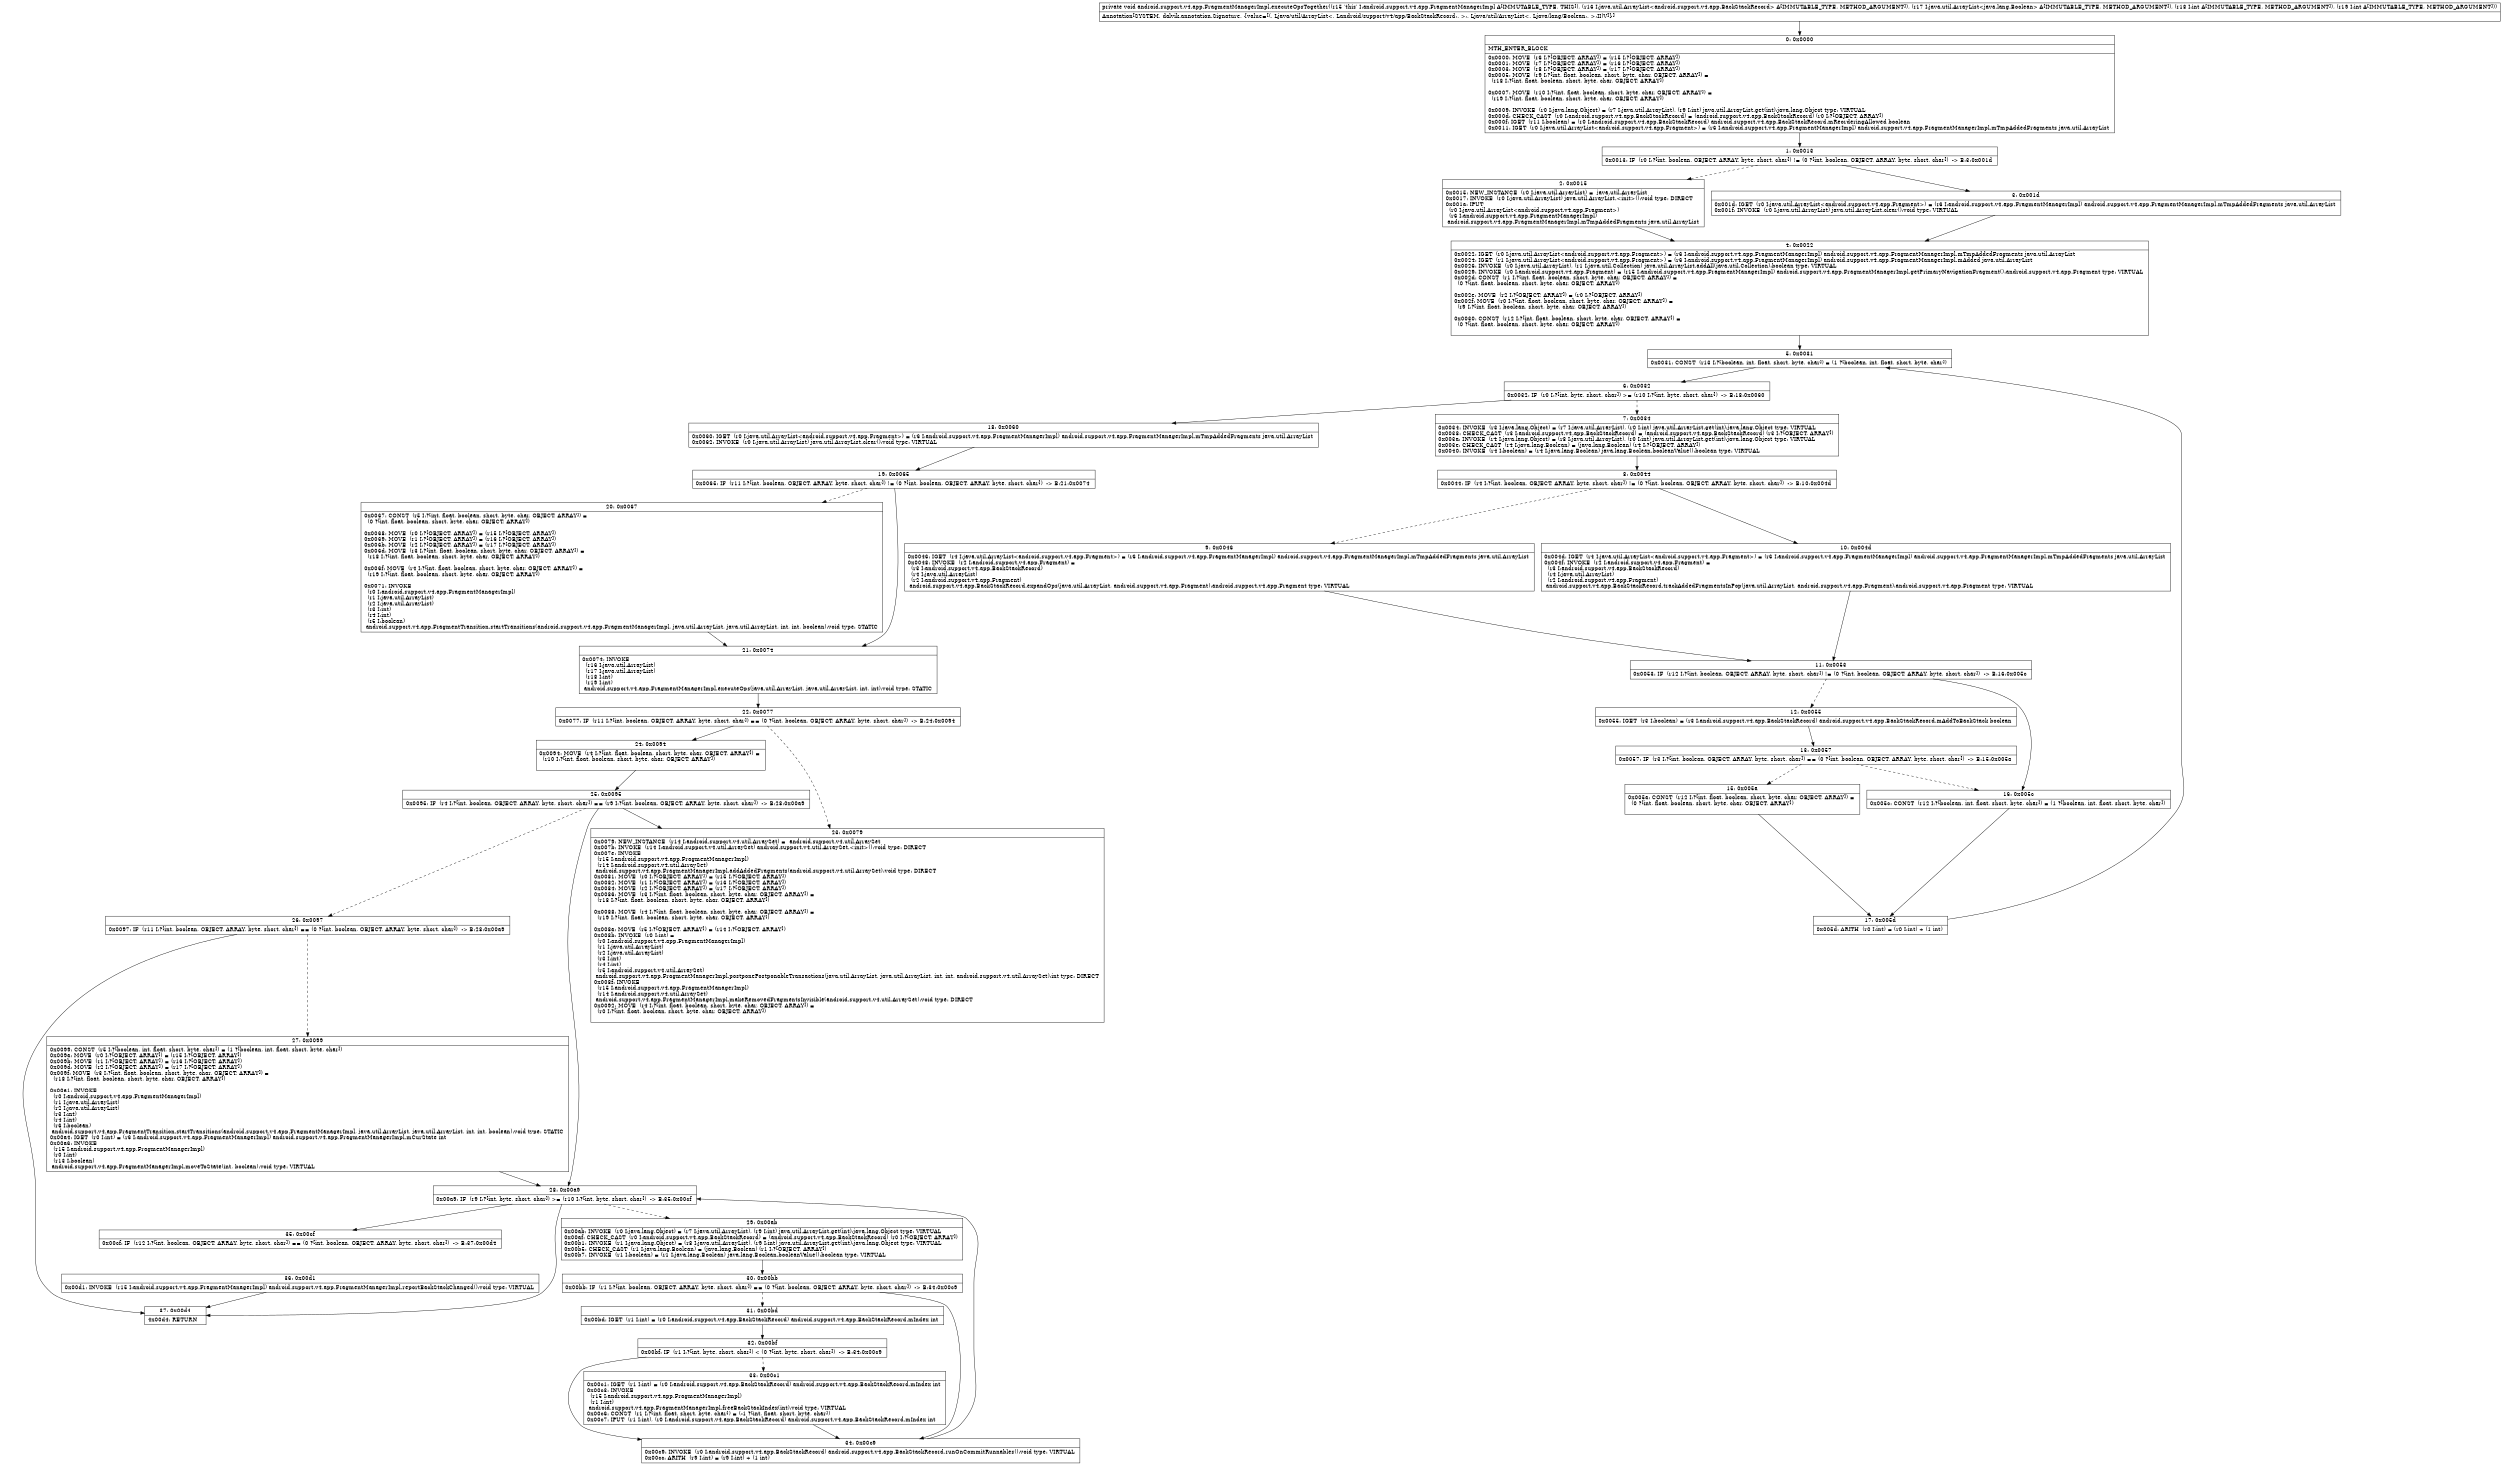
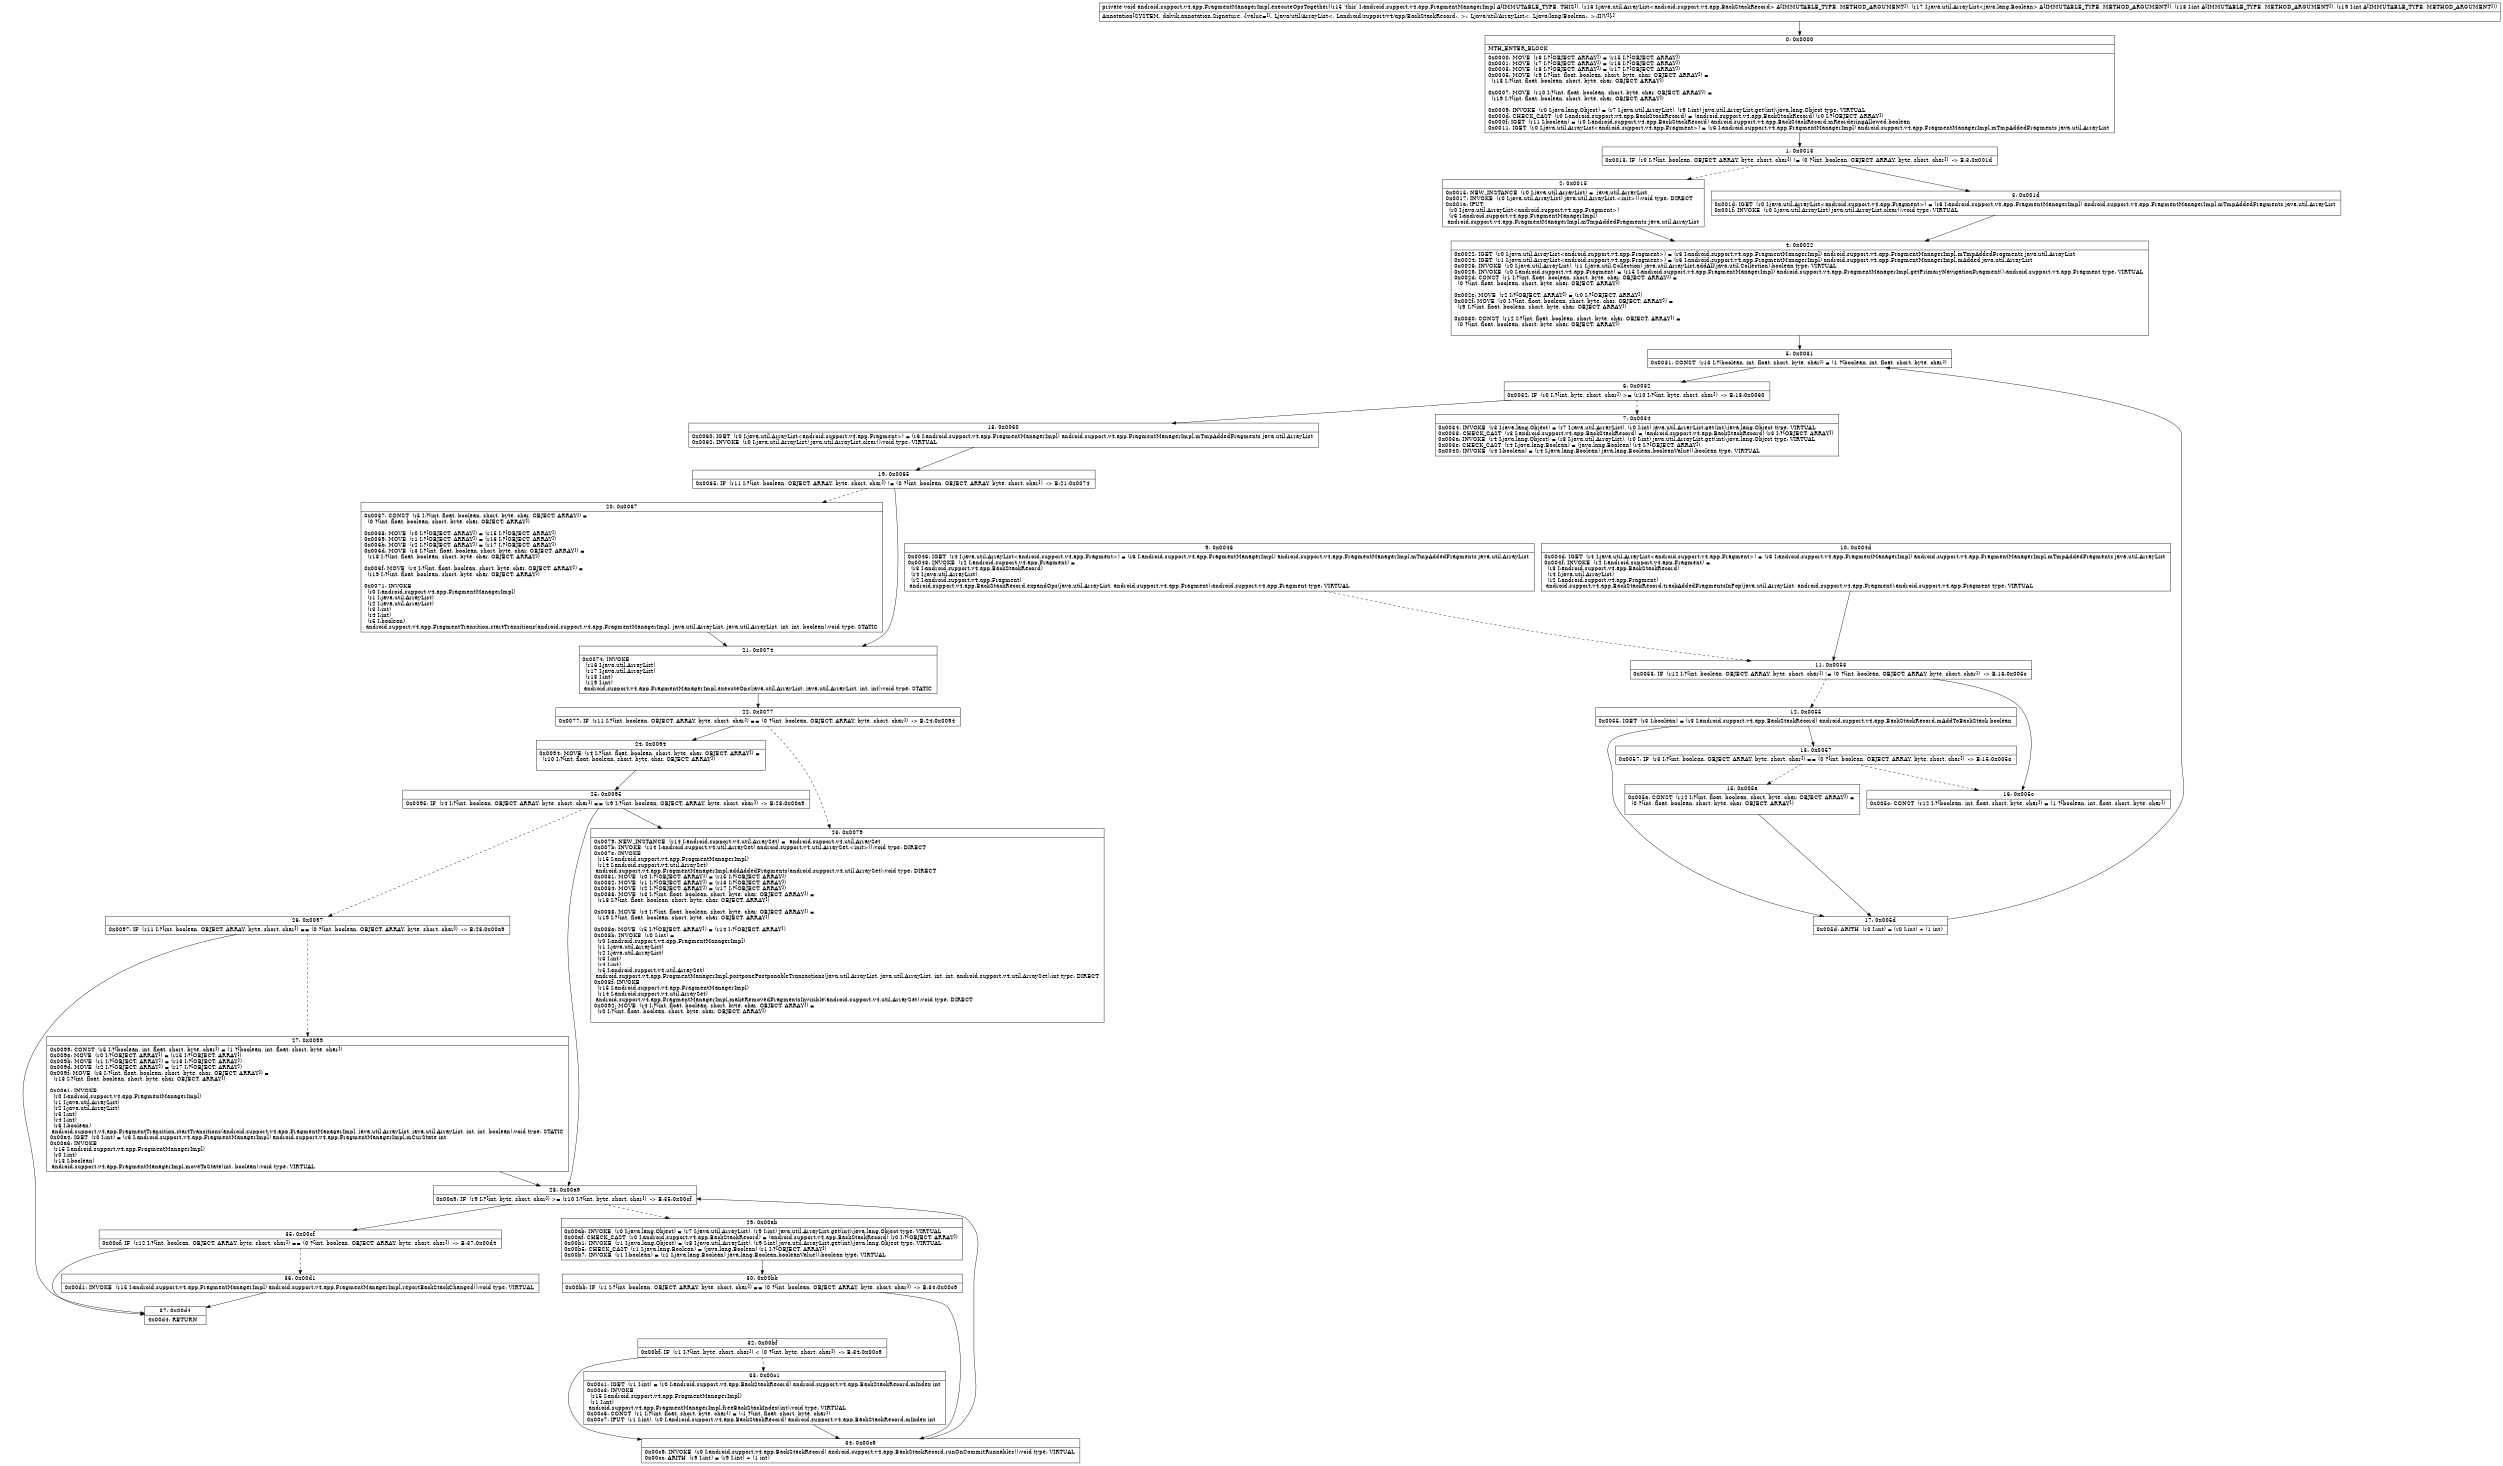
node "8: 0x0044": removed
edge "9: 0x0046" -> "11: 0x0053": style solid -> dashed
edge "16: 0x005c" -> "17: 0x005d": now "12: 0x0055" -> "17: 0x005d"
edge "35: 0x00cf" -> "36: 0x00d1": added
edge "28: 0x00a9" -> "37: 0x00d4": now "35: 0x00cf" -> "37: 0x00d4"
node "31: 0x00bd": removed
